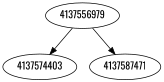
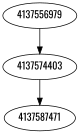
edge "4137556979" -> "4137587471": now "4137574403" -> "4137587471"
